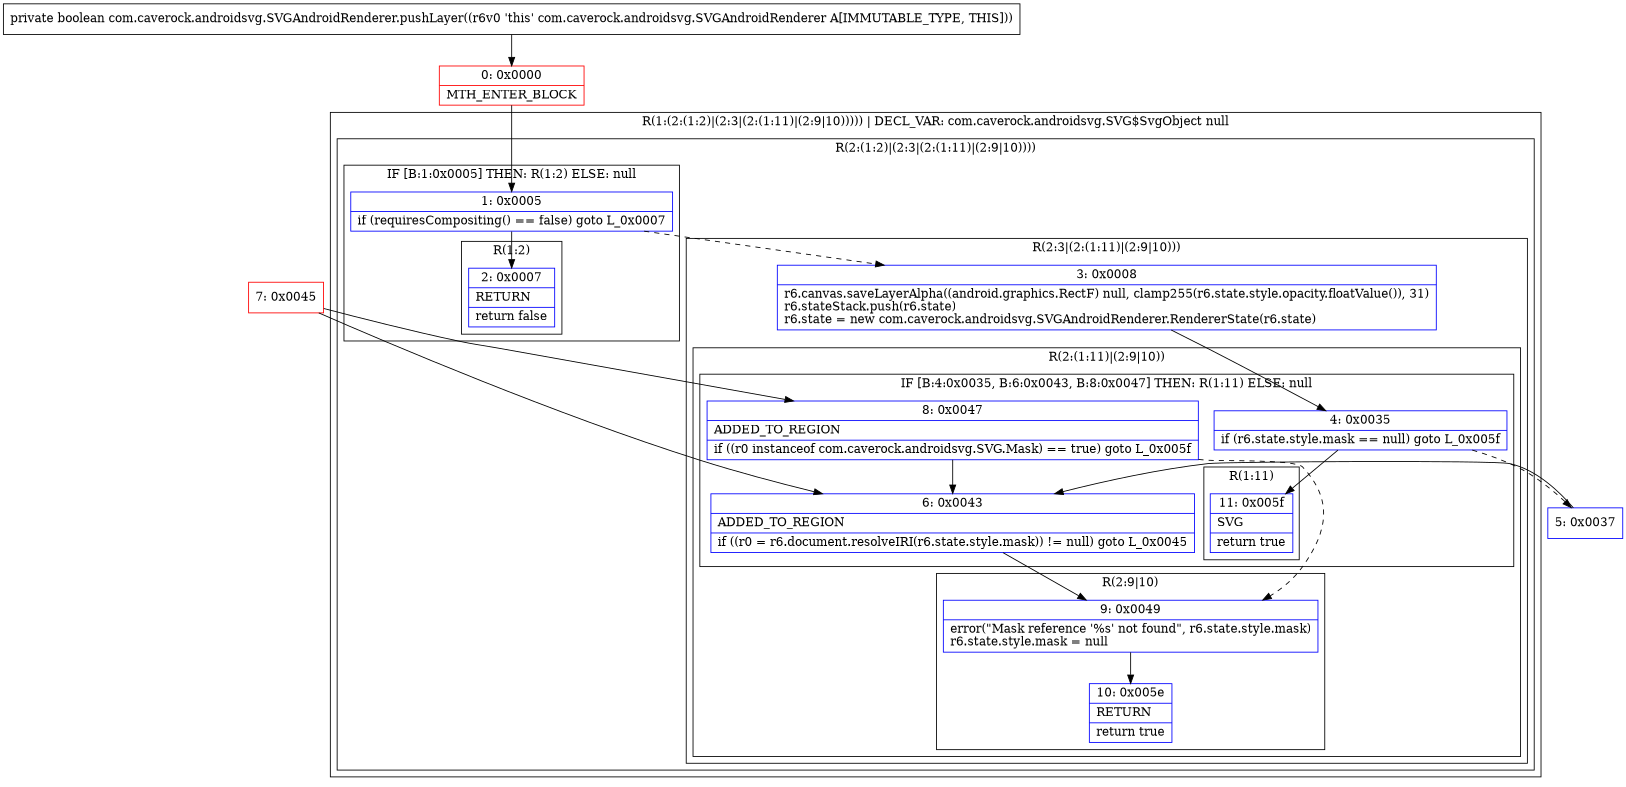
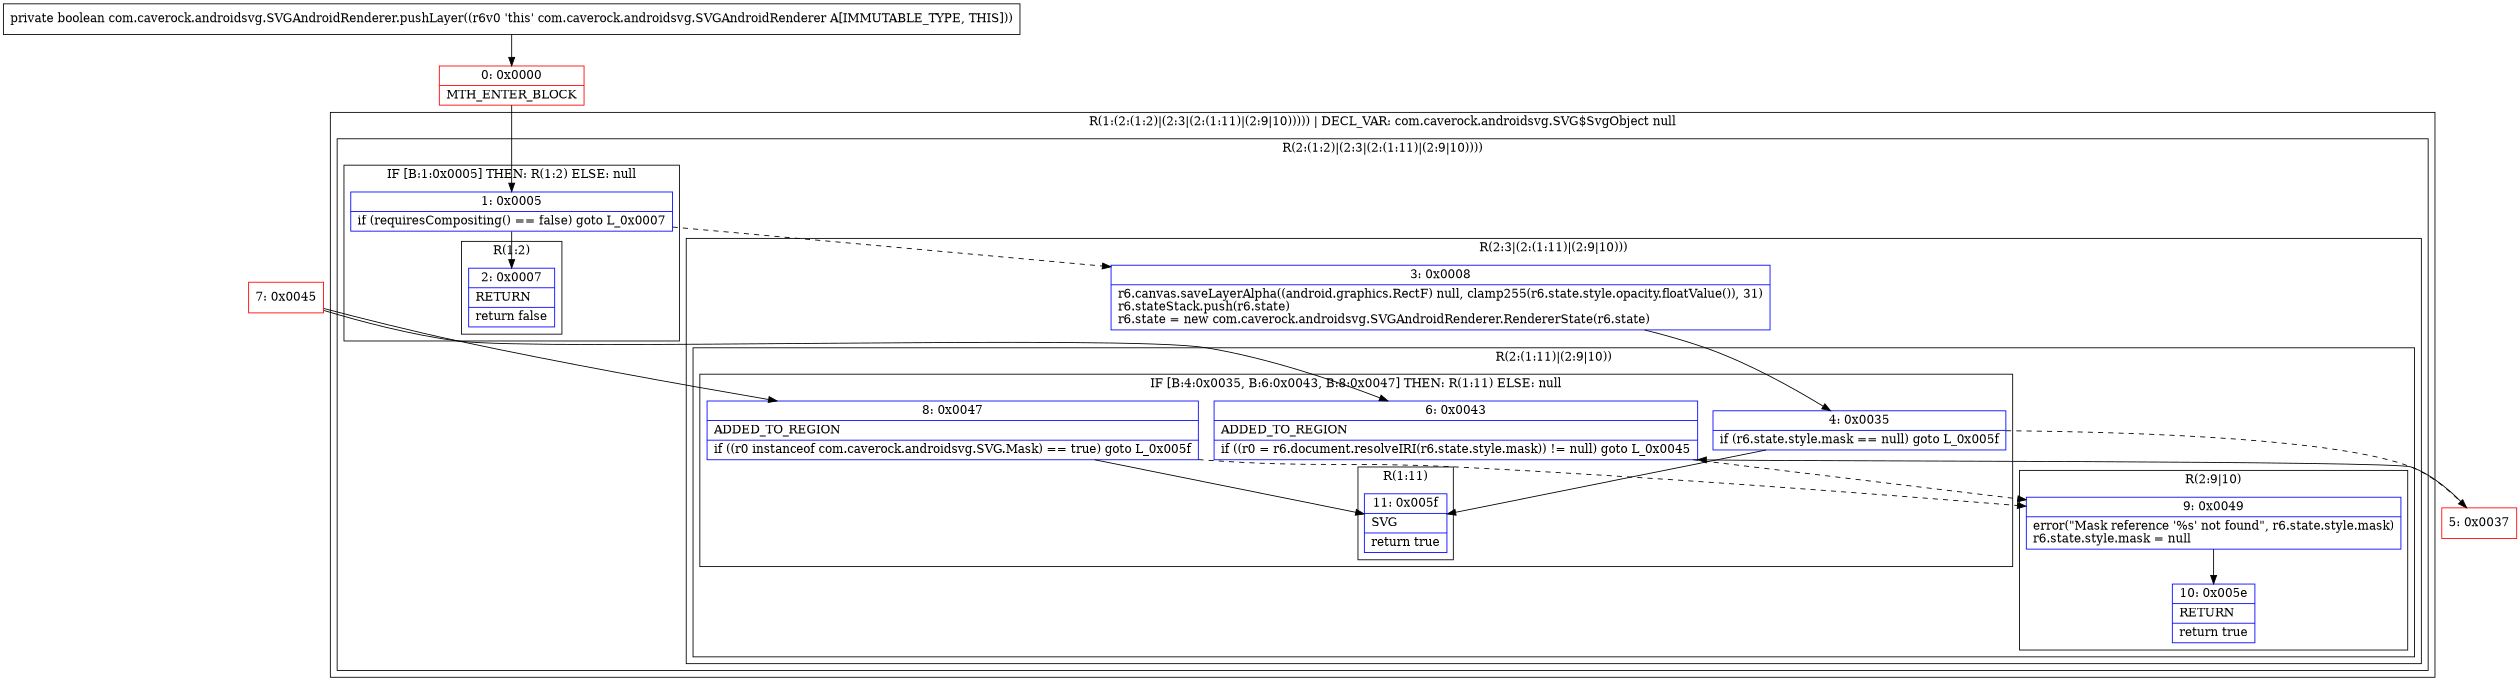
edge "8: 0x0047" -> "6: 0x0043": now "8: 0x0047" -> "11: 0x005f"
node "5: 0x0037": color blue -> red
edge "6: 0x0043" -> "9: 0x0049": style solid -> dashed
